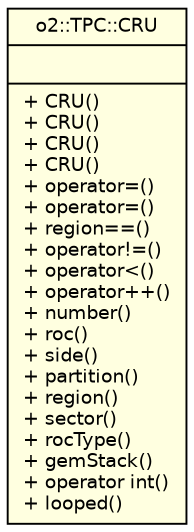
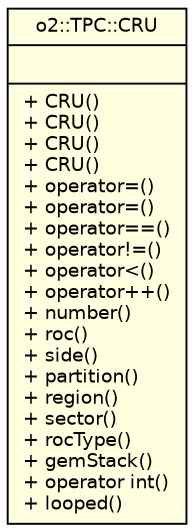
node "o2::TPC::CRU": text "+ region==()" -> "+ operator==()"
